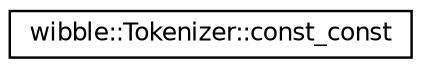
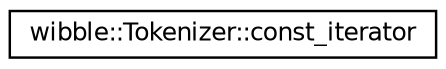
node "wibble::Tokenizer::const_const": label "wibble::Tokenizer::const_const" -> "wibble::Tokenizer::const_iterator"
